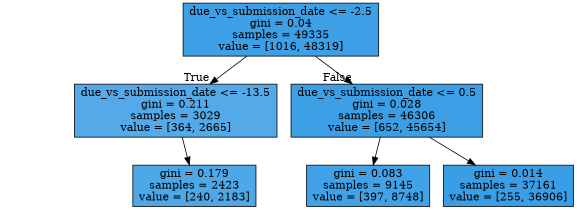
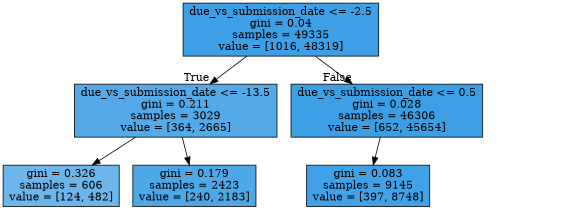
node "gini = 0.326 samples = 606 value = [124, 482]": added
node "gini = 0.014 samples = 37161 value = [255, 36906]": removed
